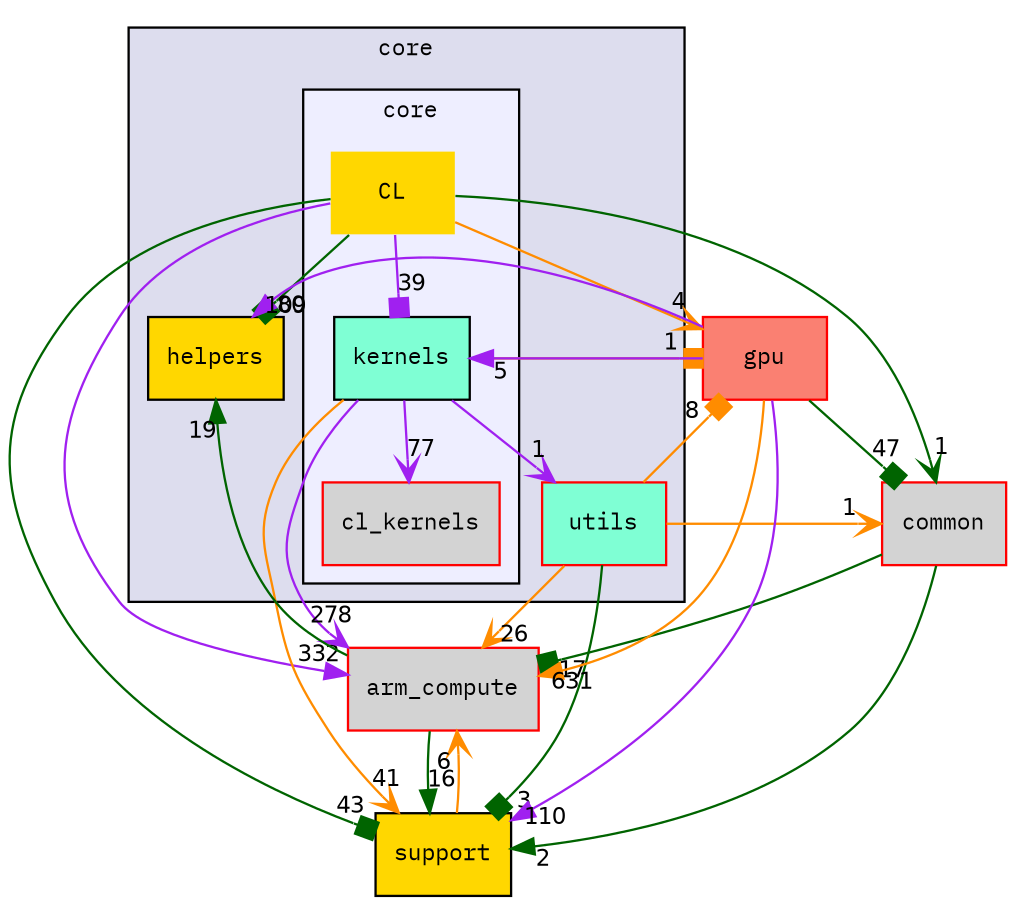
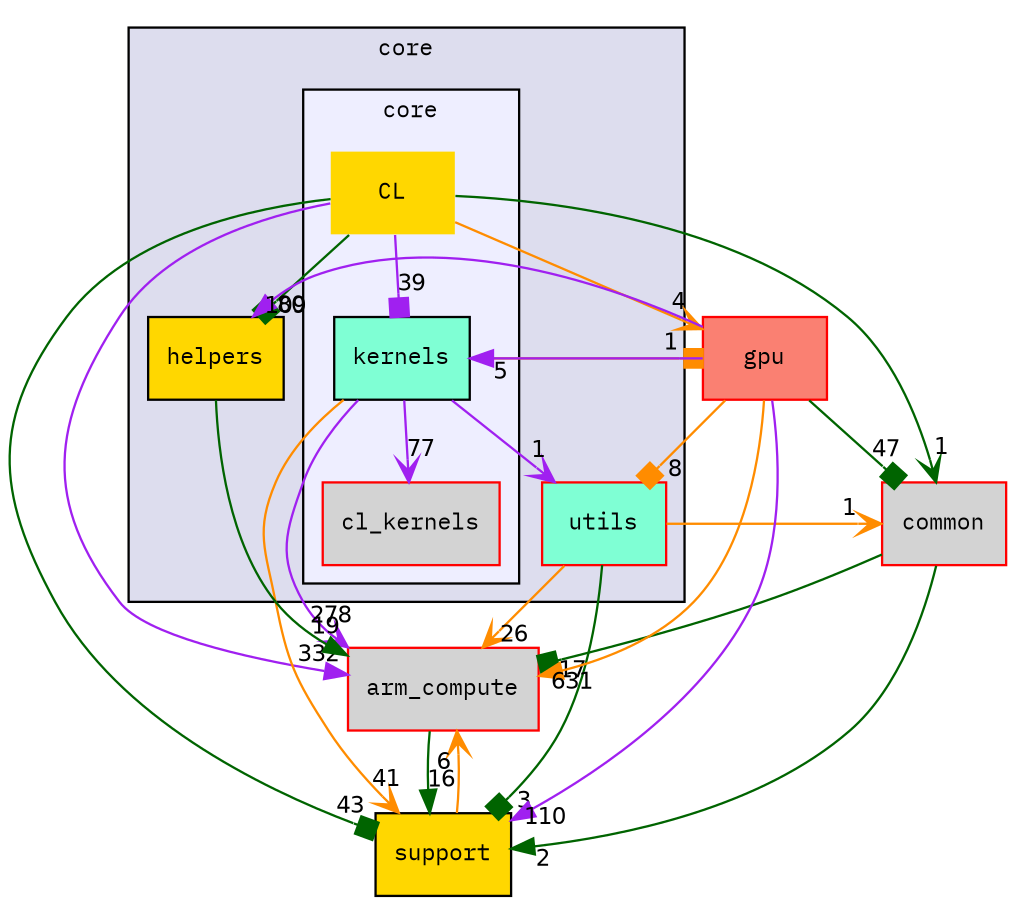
edge "utils" -> "gpu": reversed
edge "arm_compute" -> "helpers": reversed
